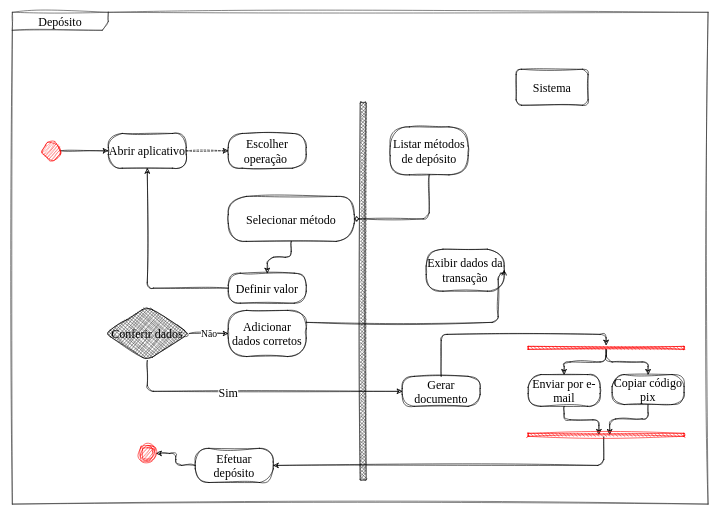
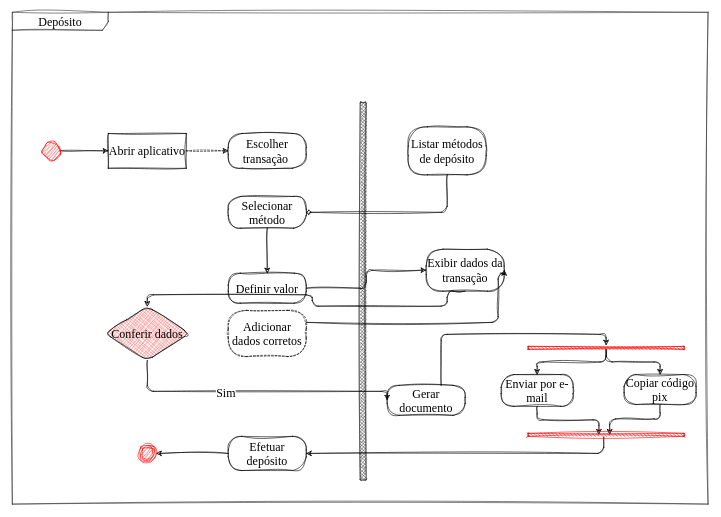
node "Sistema": removed
node "Abrir aplicativo": shape rounded rectangle -> rectangle
node "Escolher operação": label "Escolher operação" -> "Escolher transação"
node "Listar métodos de depósito": moved (429, 151) -> (447, 151)
node "Selecionar método": size 126x45 -> 78x32
edge "Definir valor" -> "Abrir aplicativo": now "Definir valor" -> "Exibir dados da transação"
edge "Adicionar dados corretos" -> "Exibir dados da transação": arrowhead open -> classic
edge "Exibir dados da transação" -> "Conferir dados": added
node "Conferir dados": fillcolor #333333 -> #ff6666
edge "Conferir dados" -> "Adicionar dados corretos": removed, label "Não"
node "Adicionar dados corretos": style solid -> dashed
node "Copiar código pix": moved (648, 390) -> (660, 390)
node "Enviar por e-mail": moved (564, 391) -> (537, 391)
node "Gerar documento": moved (441, 392) -> (426, 401)
node "Efetuar depósito": moved (234, 466) -> (267, 454)
